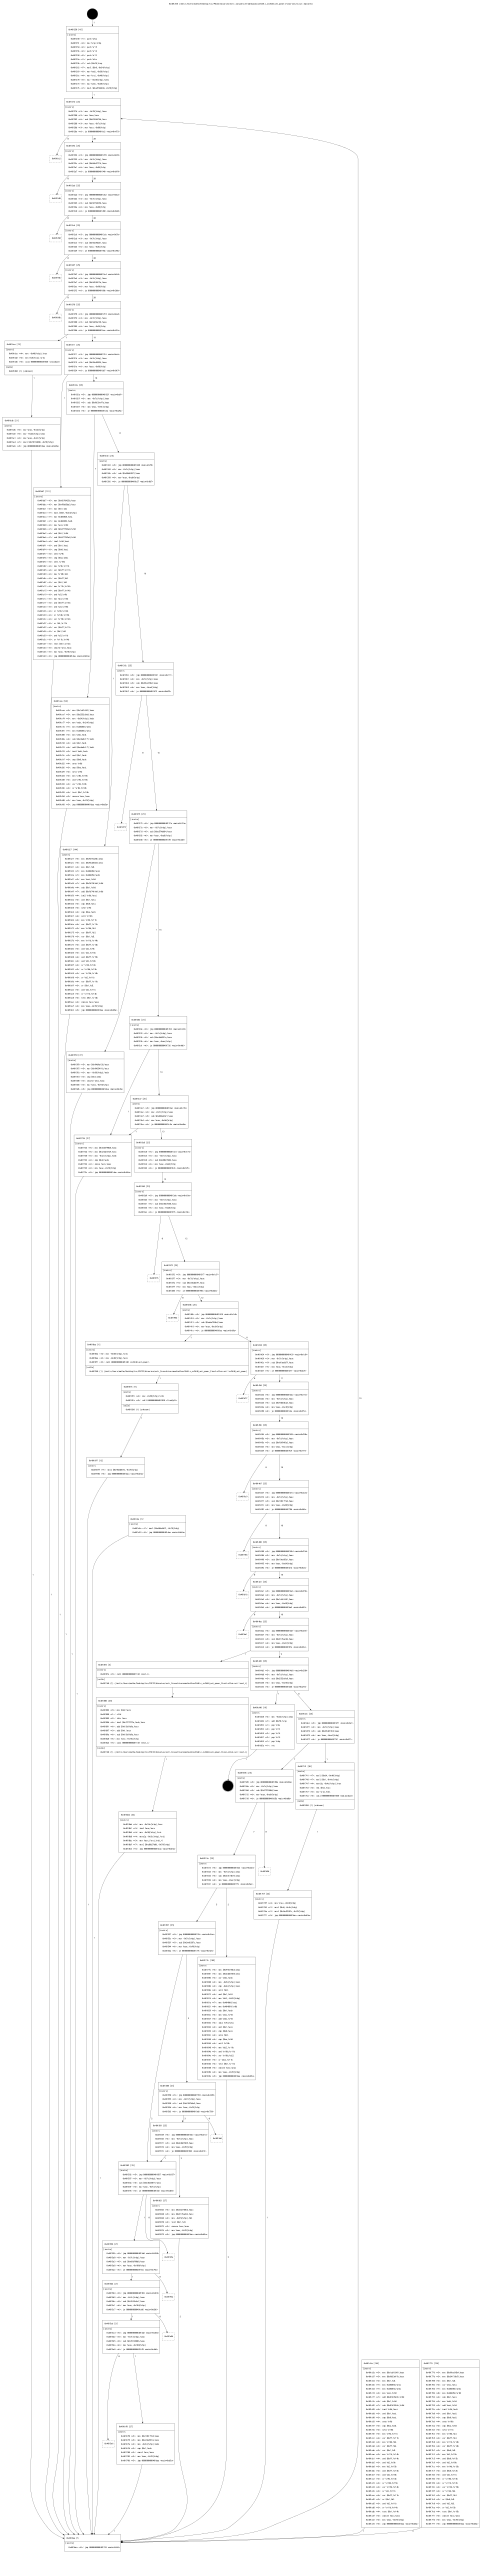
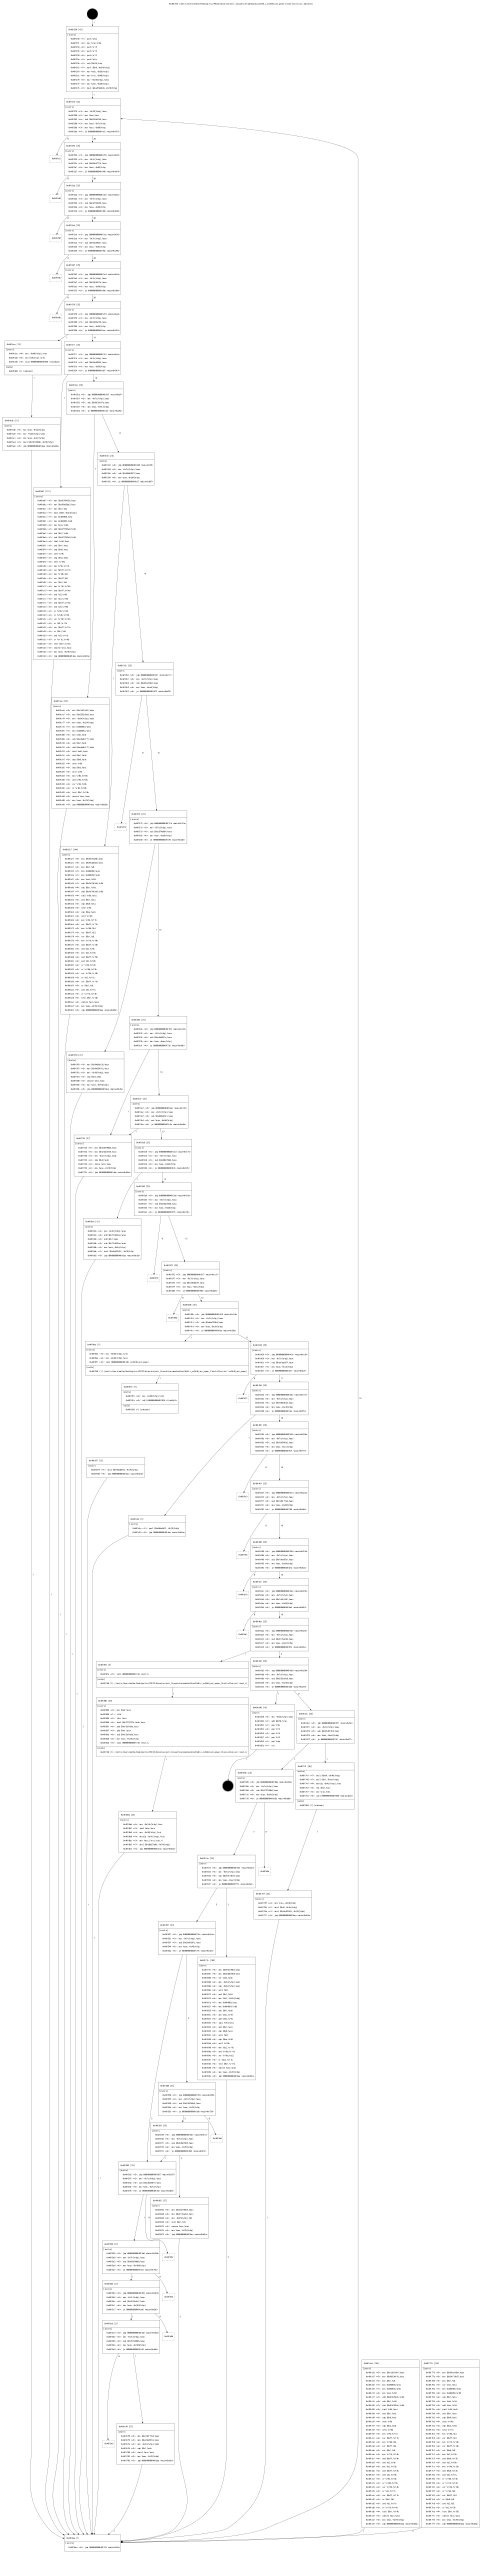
node "0x4018cb [31]": added
edge "0x4018f6 [9]" -> "0x4018ff [12]": removed, label "1"
edge "0x40143d [25]" -> "0x401c4e [12]": added, label "1"
